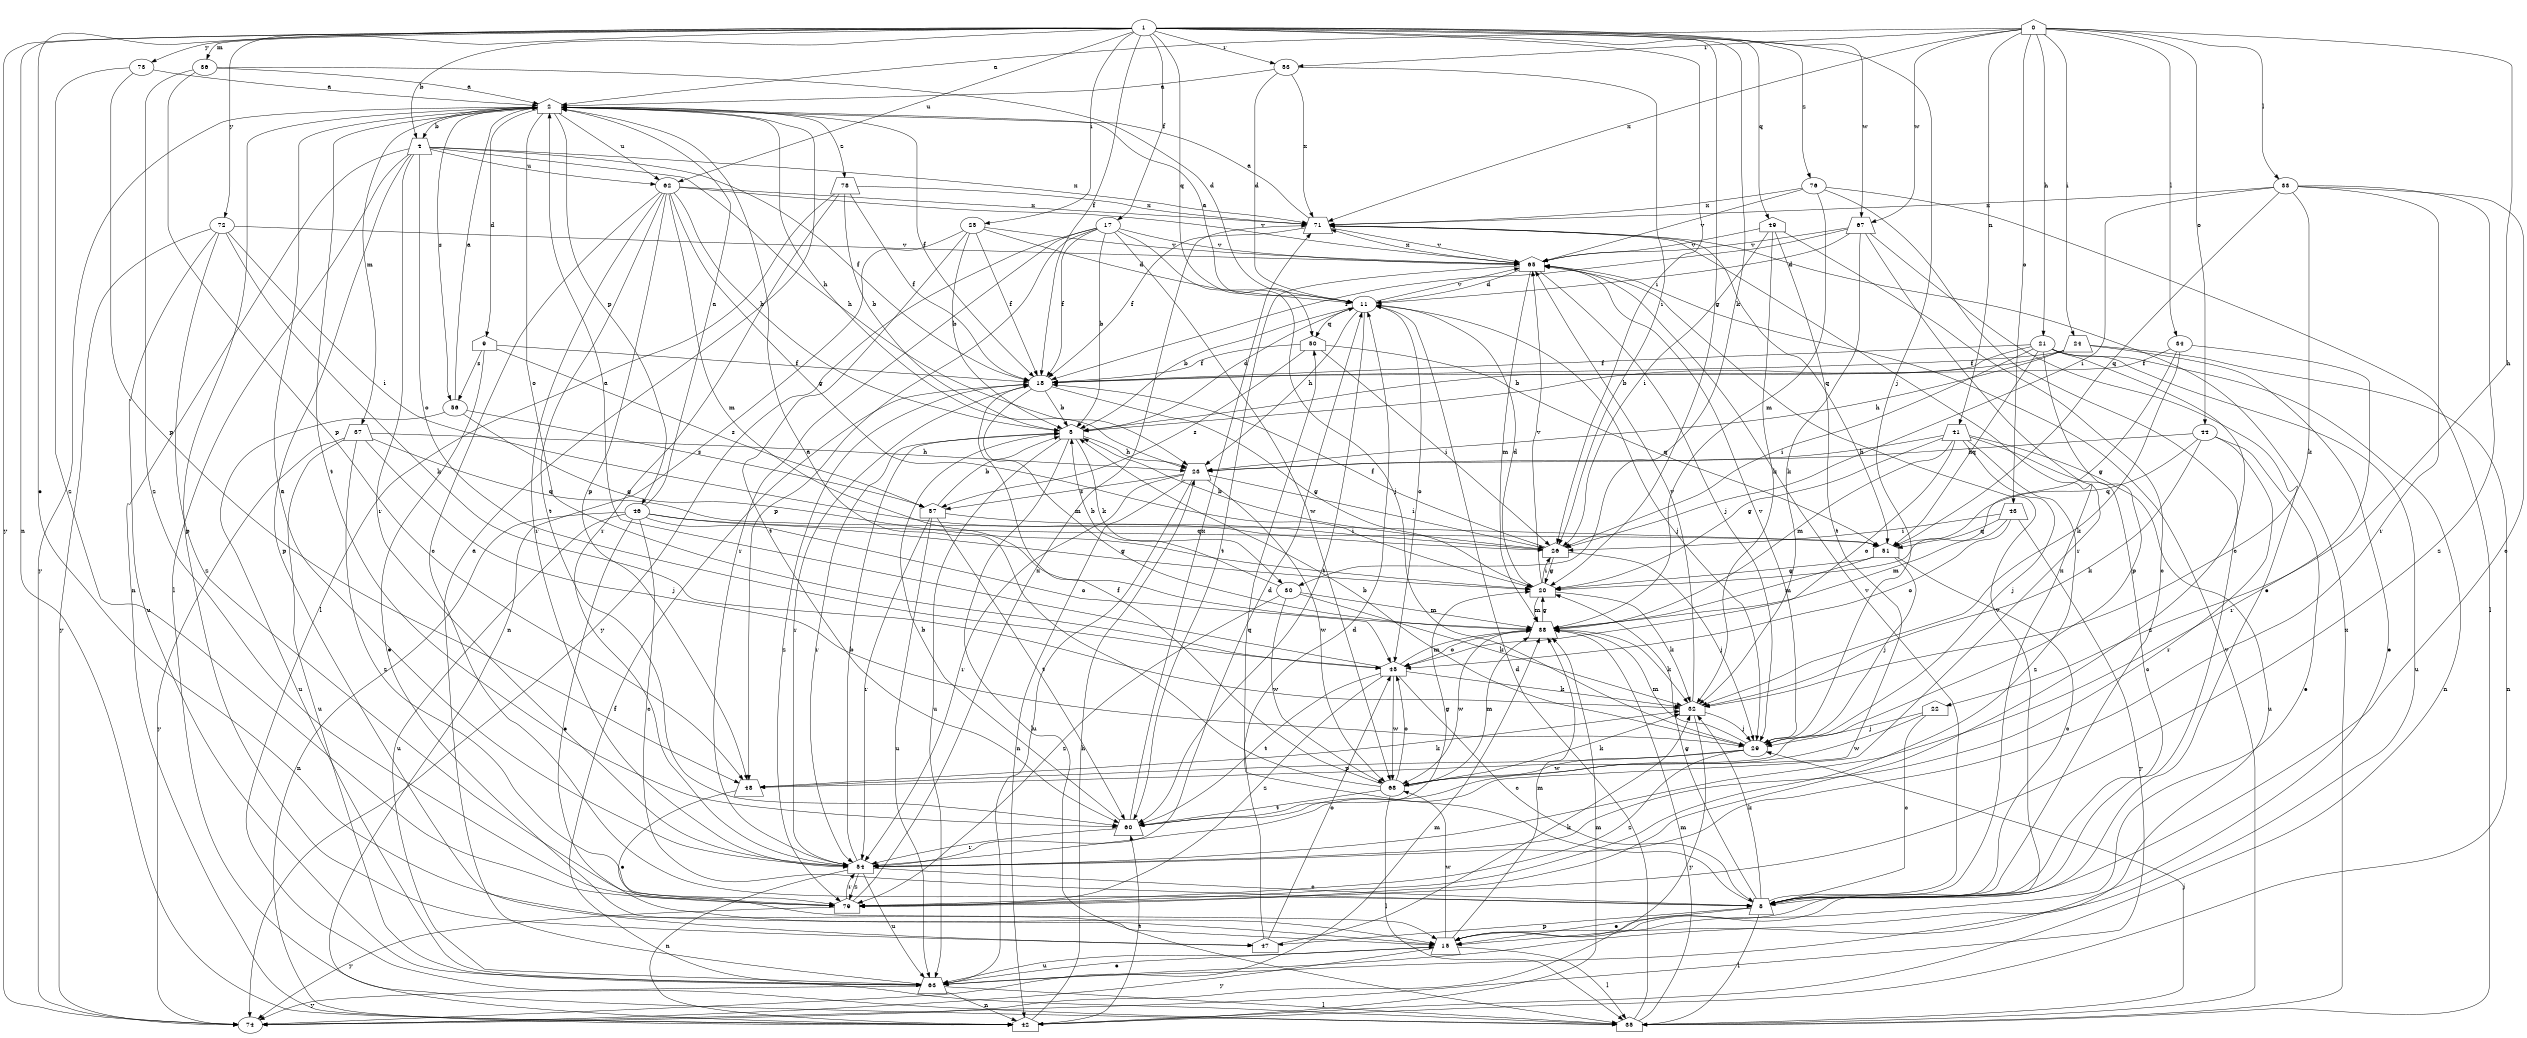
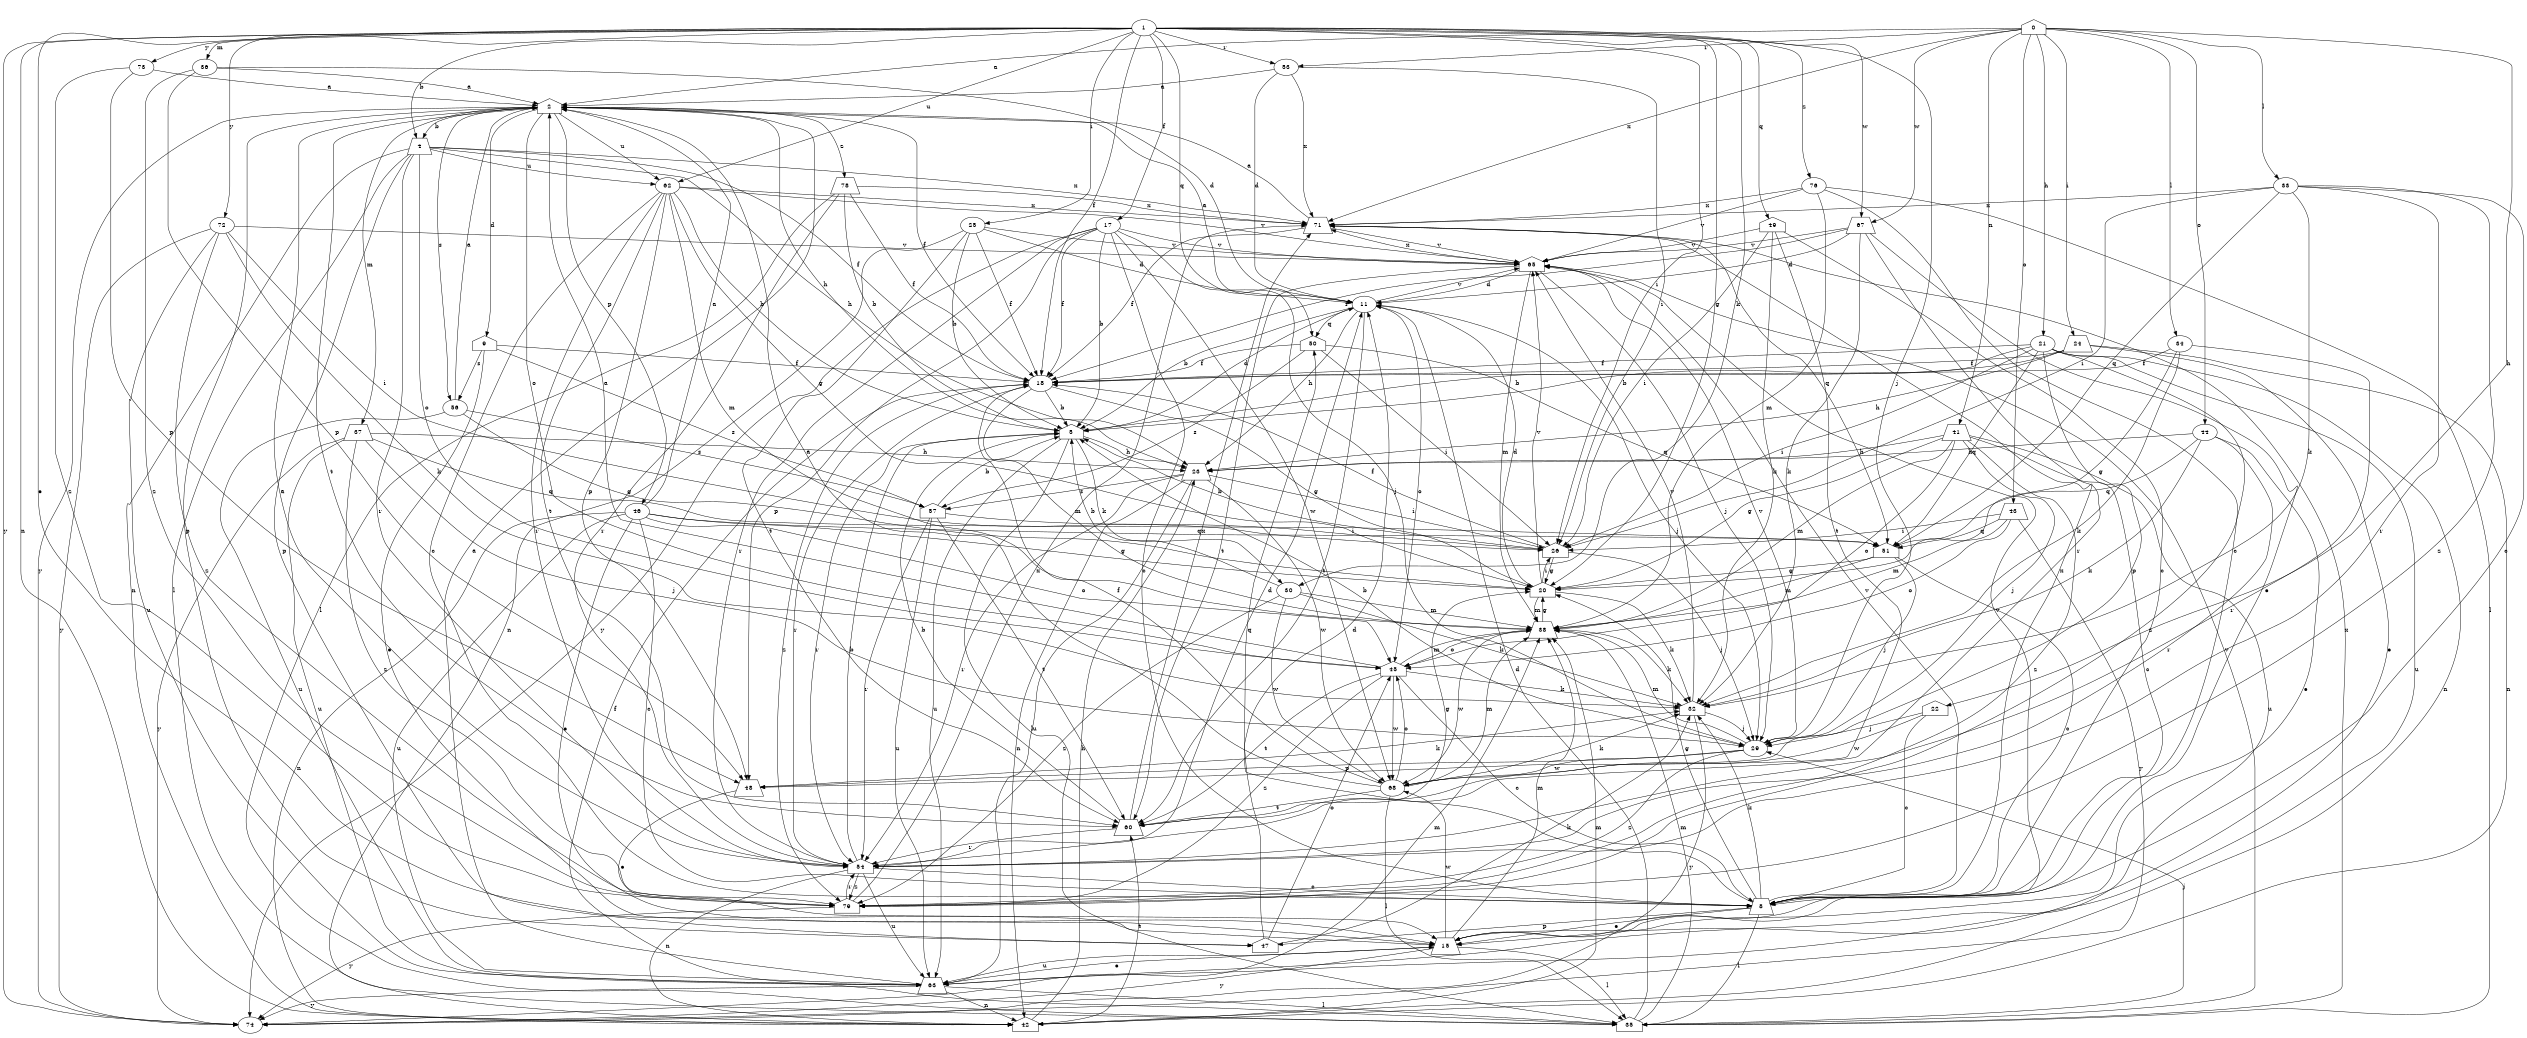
edge "17" -> "8": added, label "c"
